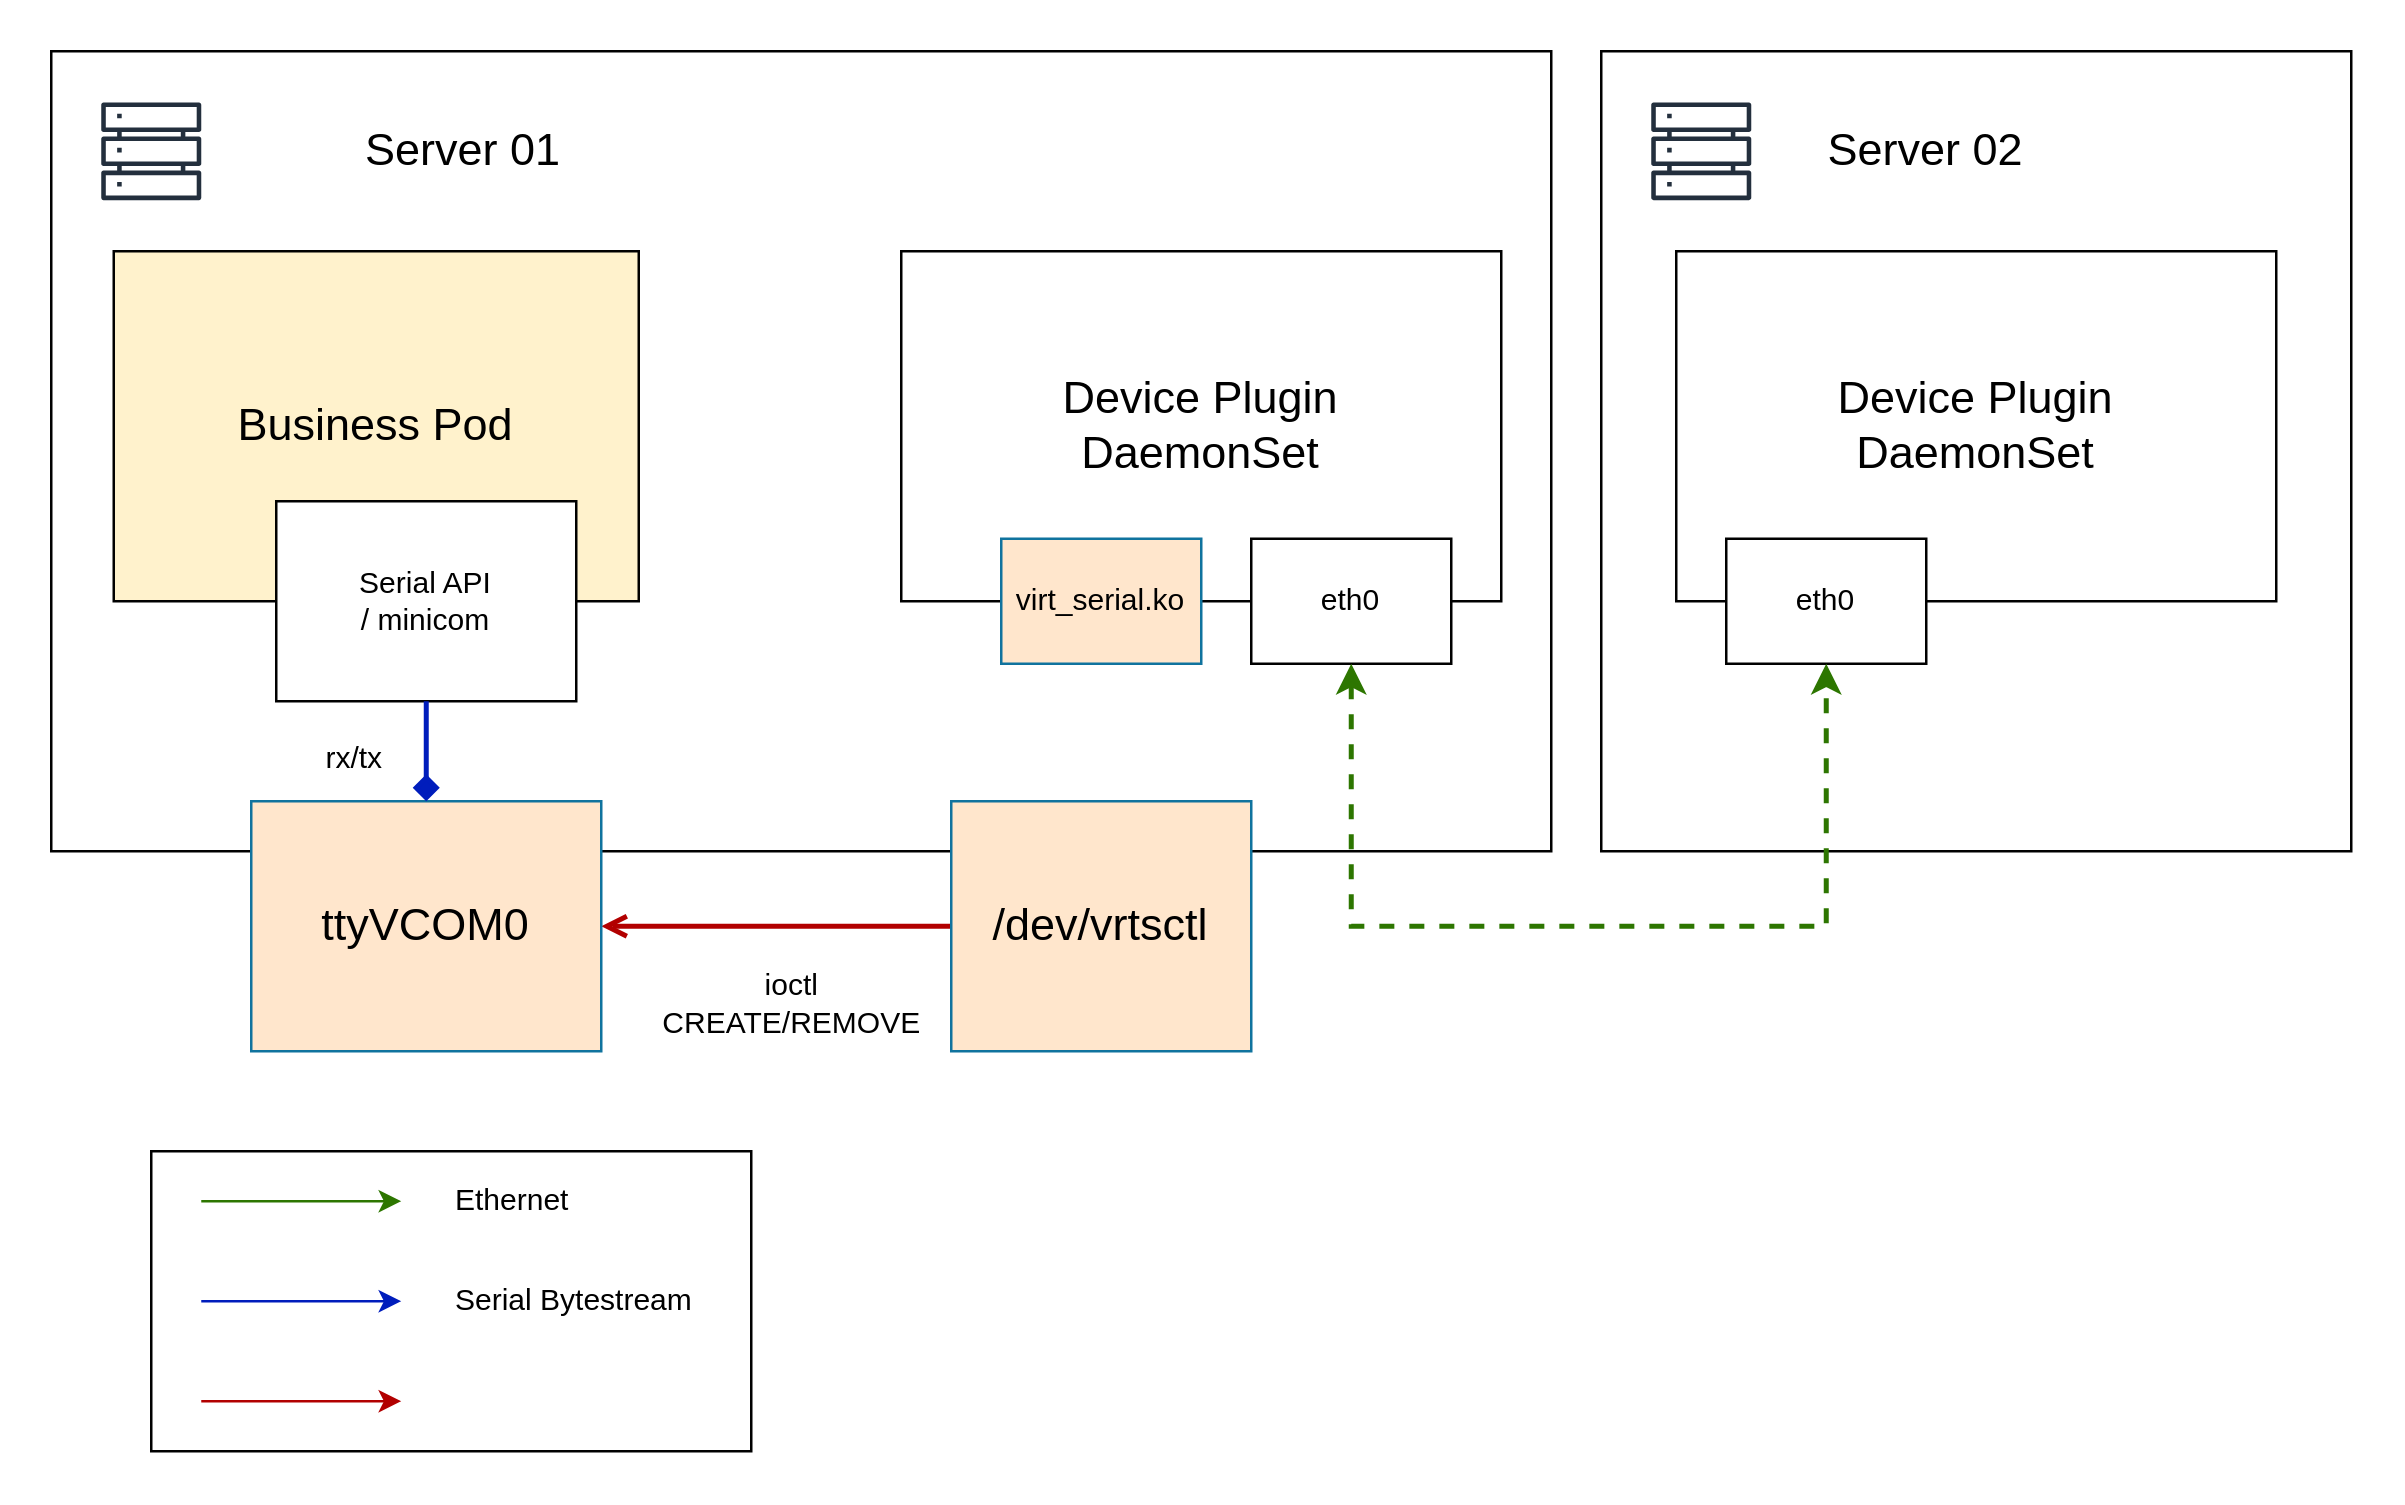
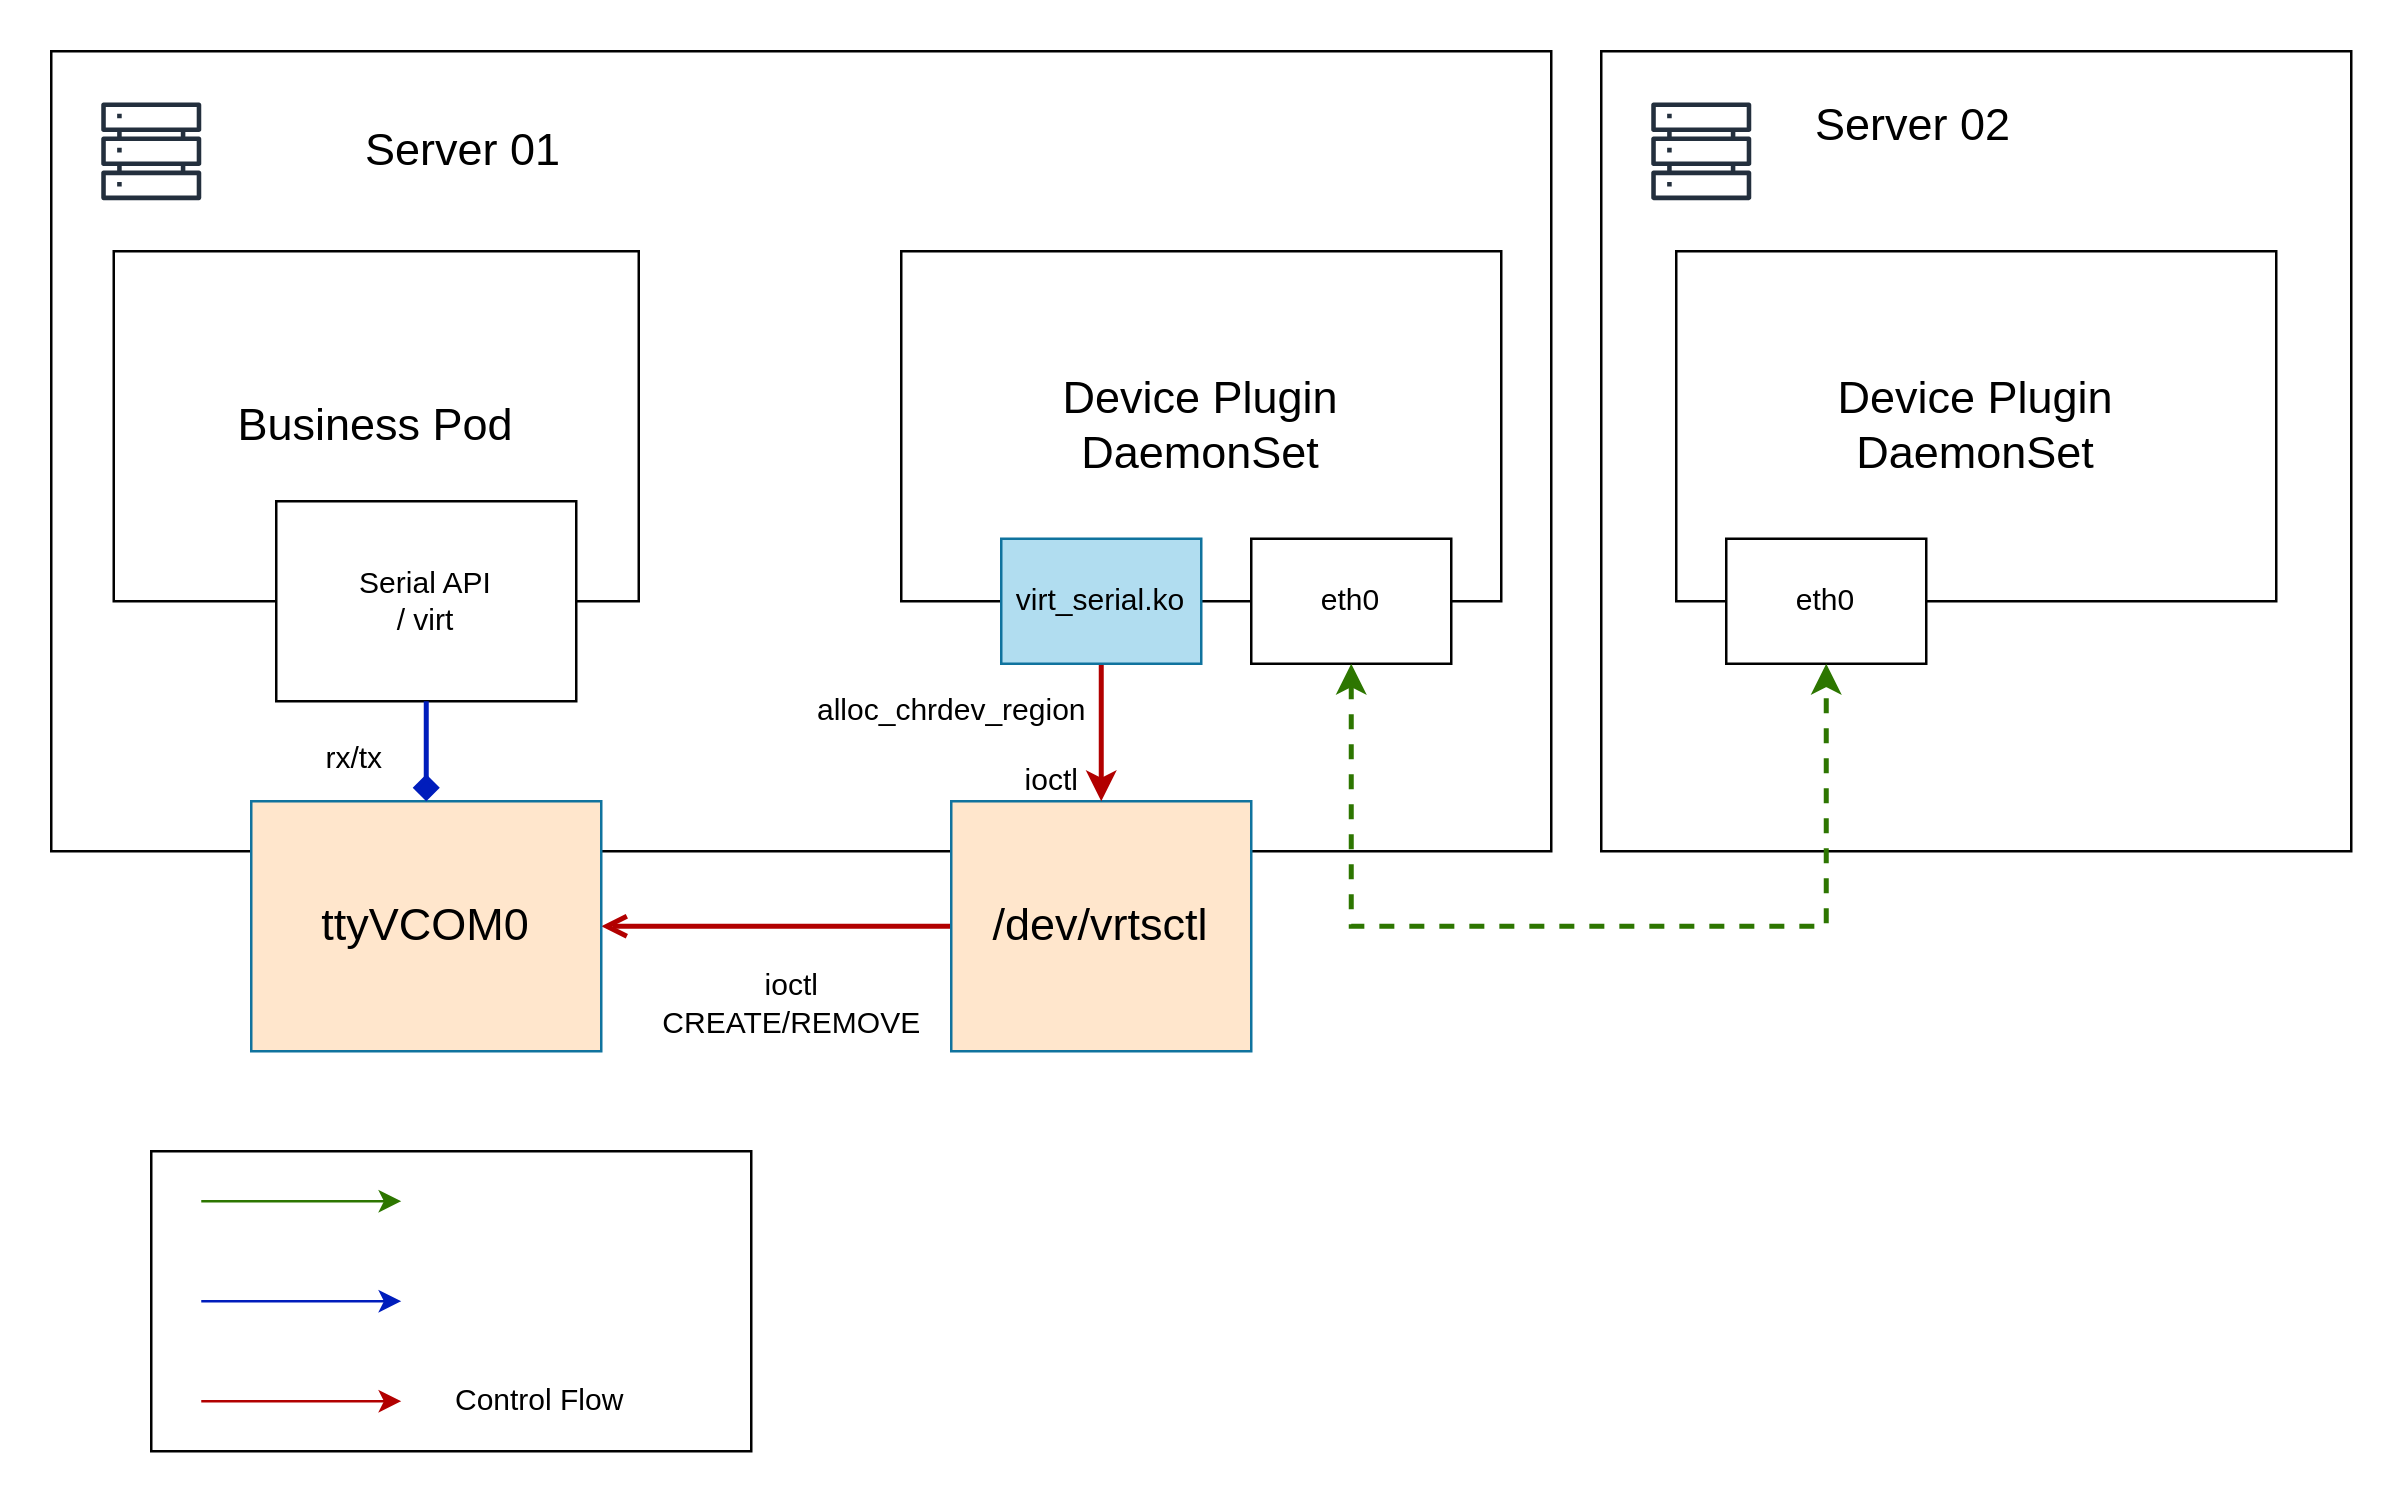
node "Server 02": moved (1926, 151) -> (1914, 126)
node "Business Pod": fillcolor #fff2cc -> #ffffff
node "Serial API/ minicom": label "Serial API/ minicom" -> "Serial API/ virt"
node "virt_serial.ko": fillcolor #ffe6cc -> #b1ddf0
edge "virt_serial.ko" -> "/dev/vrtsctl": added, labels "alloc_chrdev_region", "ioctl"
node "Ethernet": removed
node "Serial Bytestream": removed
node "Control Flow": added
